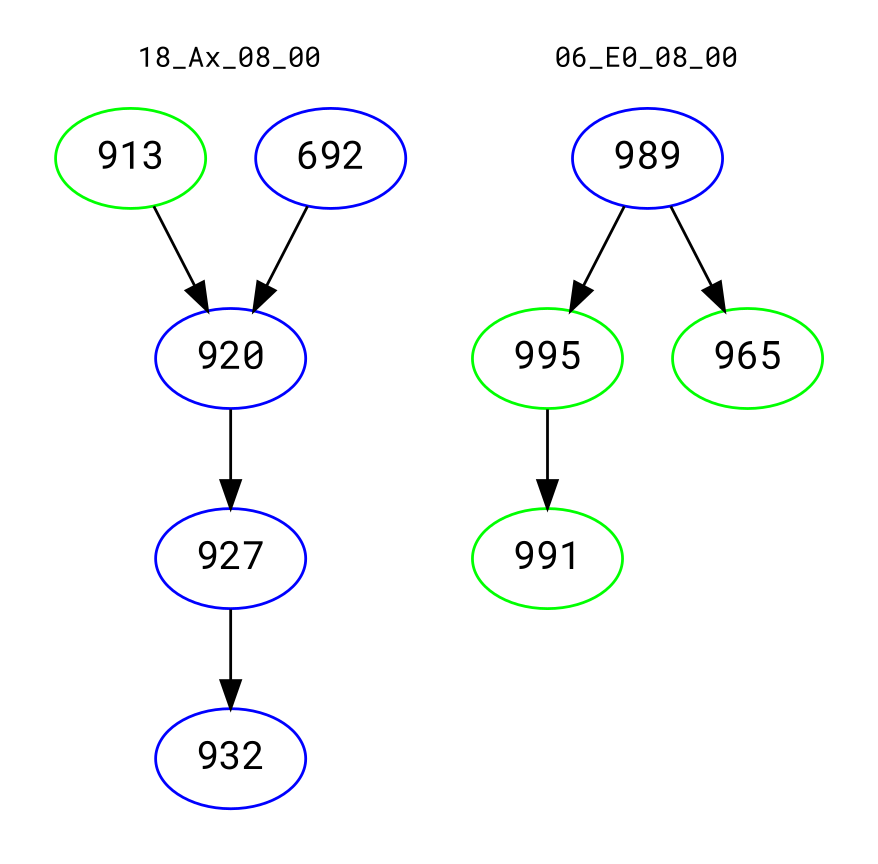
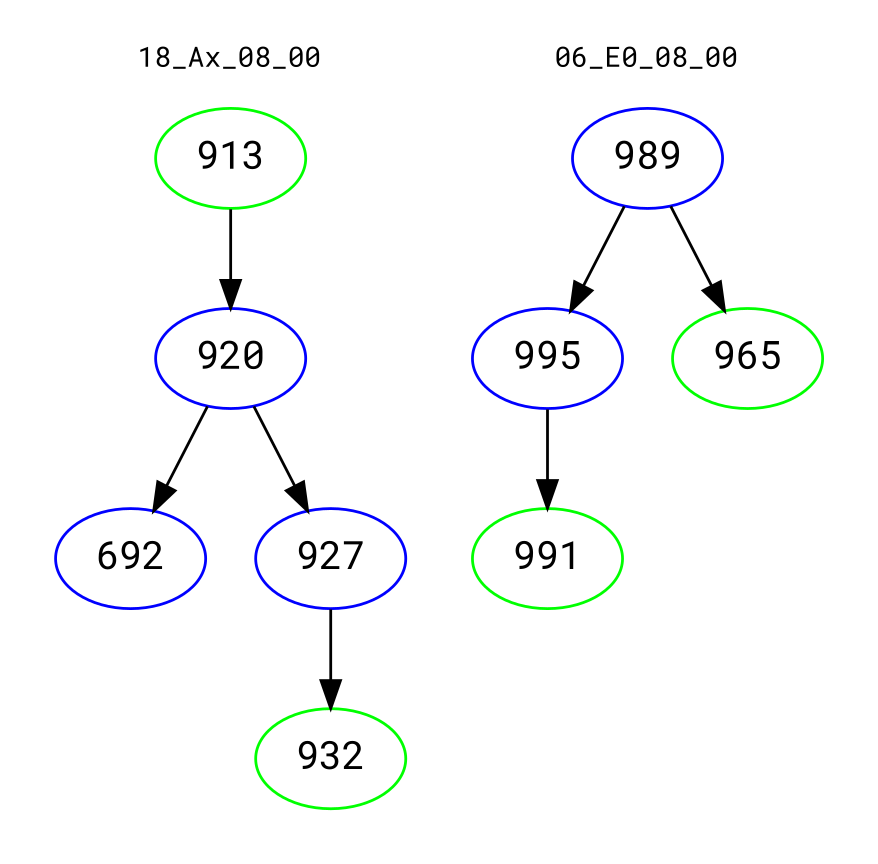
edge "692" -> "920": reversed
node "995": color green -> blue
node "932": color blue -> green
